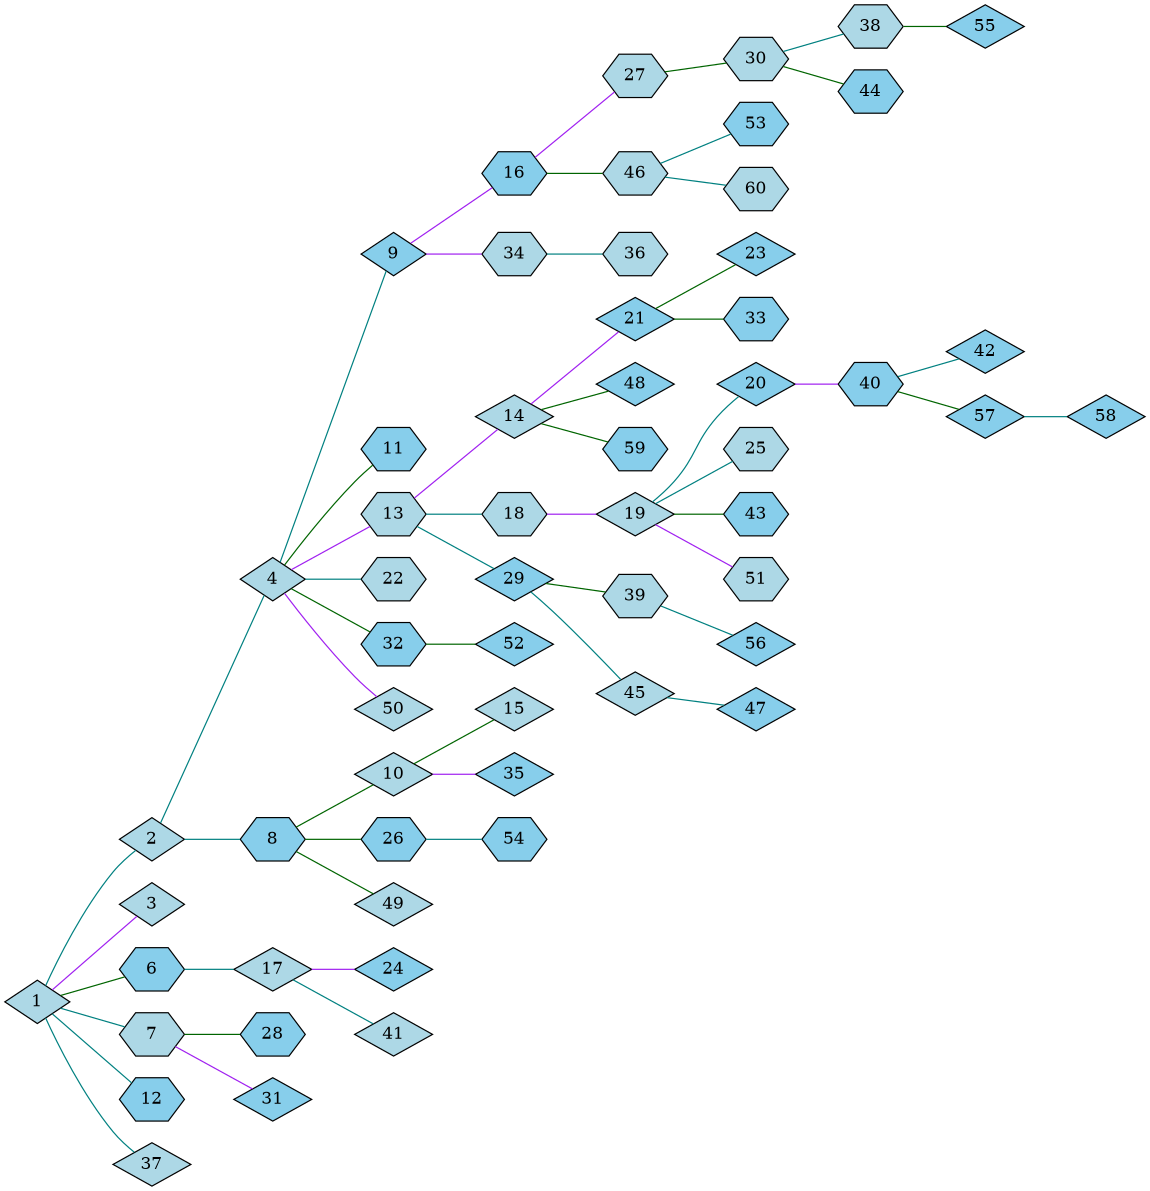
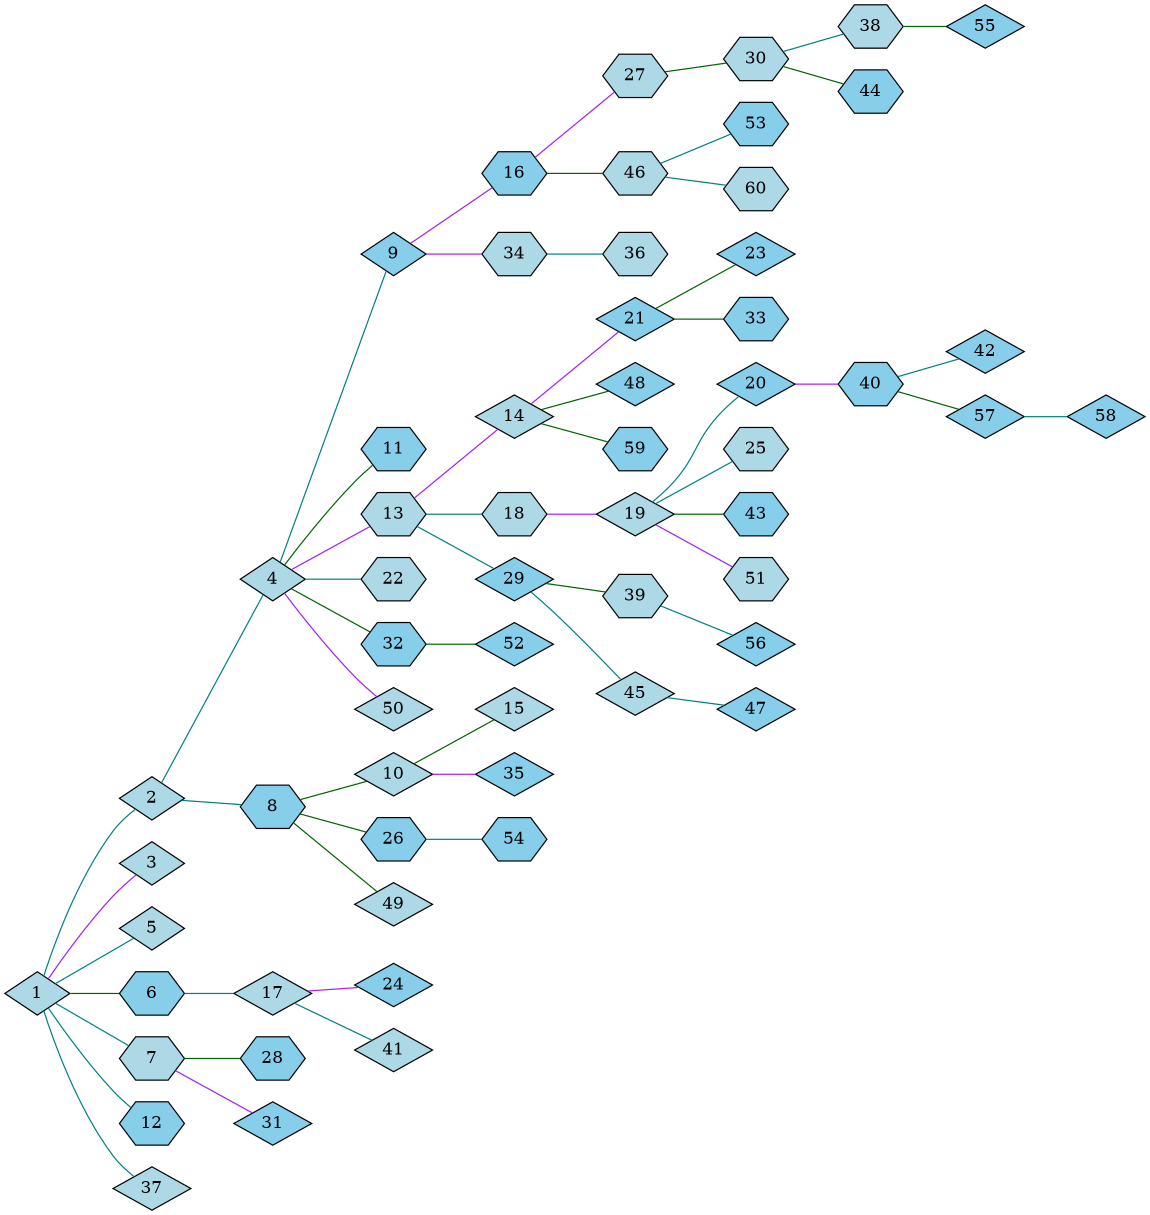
node "5": added
